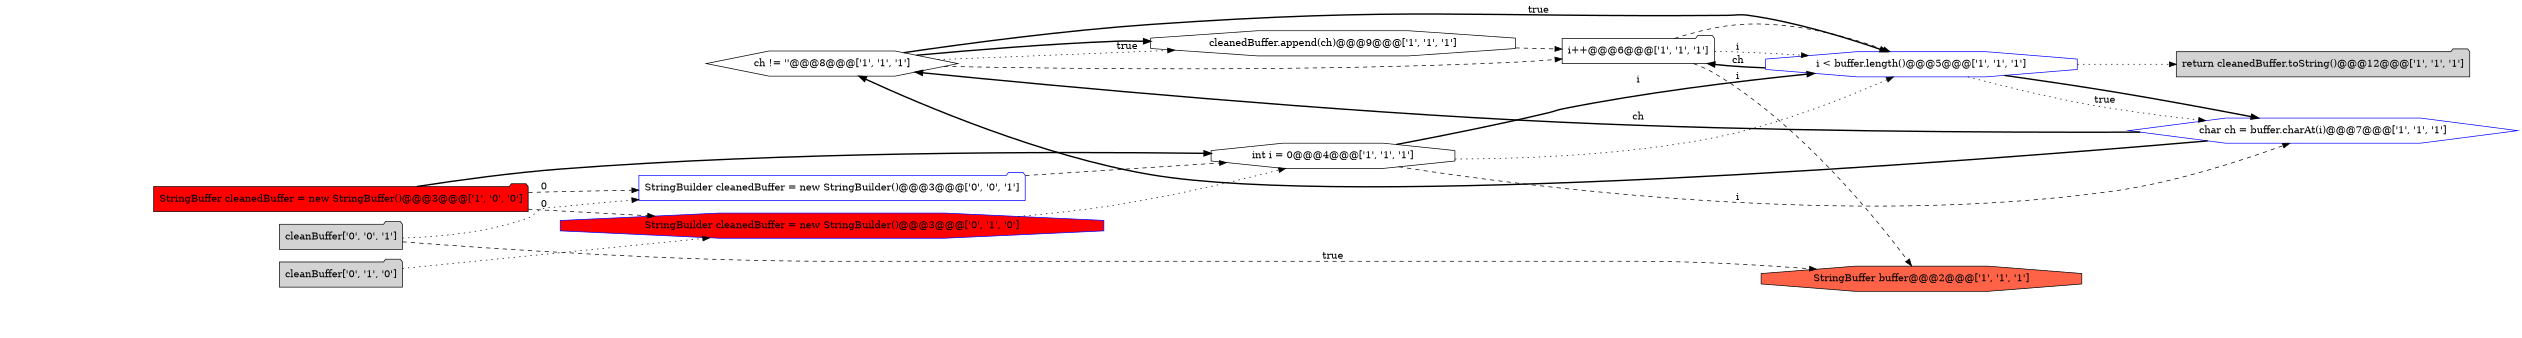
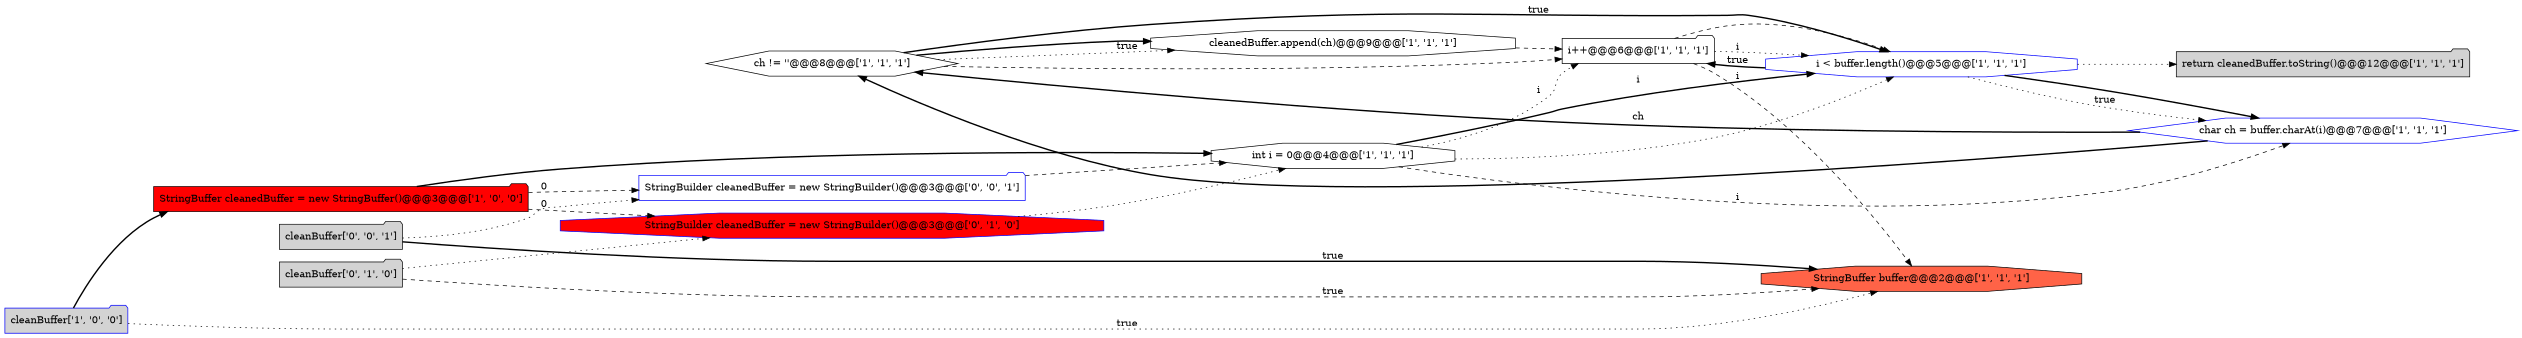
edge "i < buffer.length()@@@5@@@['1', '1', '1']" -> "i++@@@6@@@['1', '1', '1']": label "ch" -> "true"
edge "int i = 0@@@4@@@['1', '1', '1']" -> "i++@@@6@@@['1', '1', '1']": added, label "i"
edge "cleanBuffer['0', '0', '1']" -> "StringBuffer buffer@@@2@@@['1', '1', '1']": style dashed -> bold
edge "cleanBuffer['0', '1', '0']" -> "StringBuffer buffer@@@2@@@['1', '1', '1']": added, label "true"
node "cleanBuffer['1', '0', '0']": added
